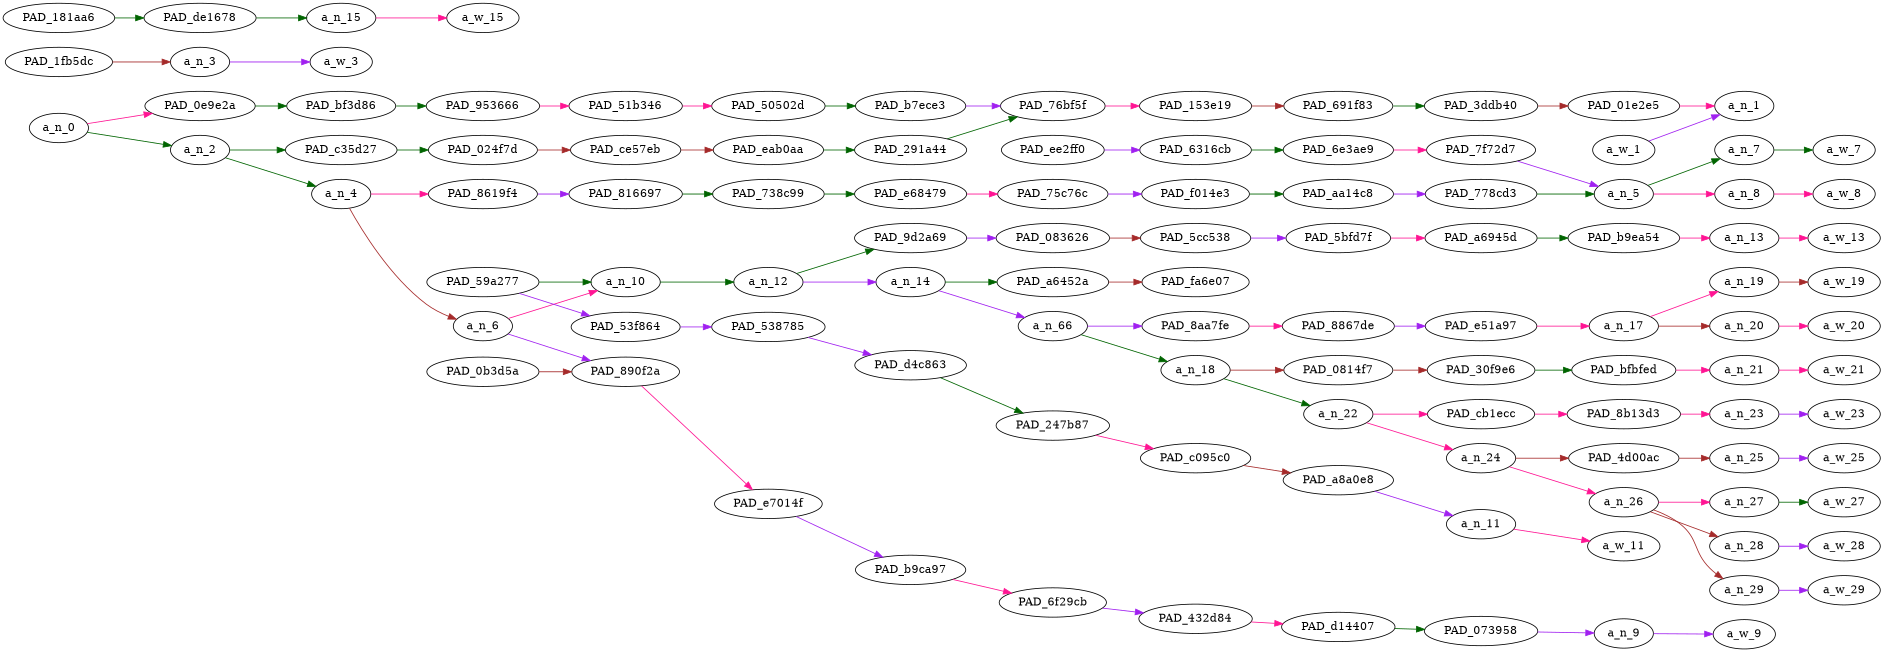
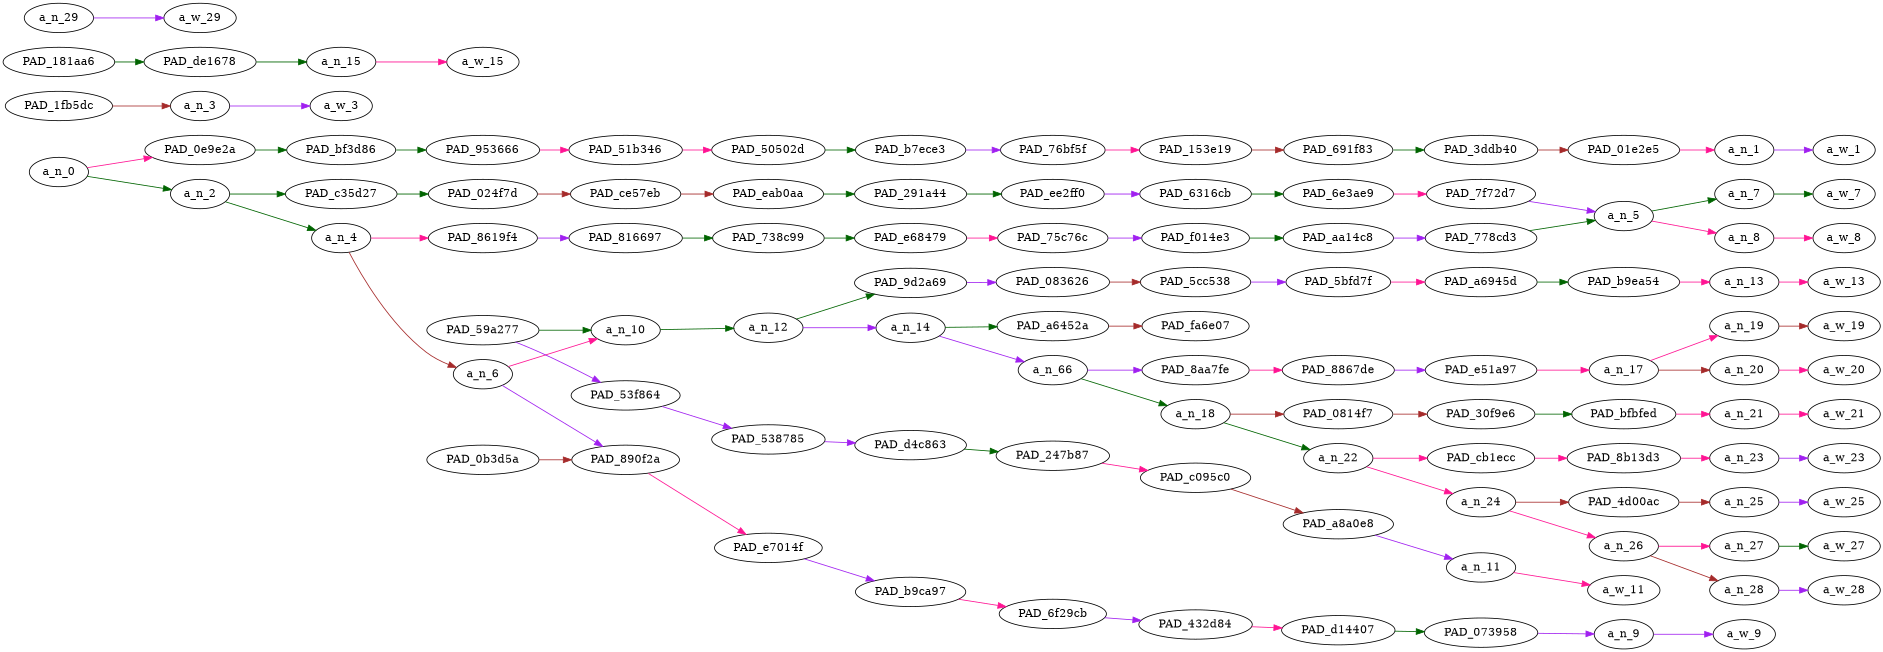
edge "PAD_291a44" -> "PAD_76bf5f": now "PAD_291a44" -> "PAD_ee2ff0"
edge "a_w_1" -> "a_n_1": reversed
edge "a_n_26" -> "a_n_29": removed
